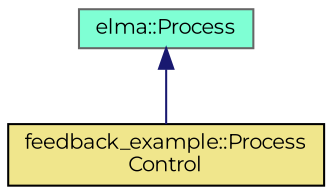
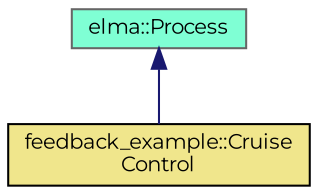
node "feedback_example::Process Control": label "feedback_example::Process Control" -> "feedback_example::Cruise Control"
